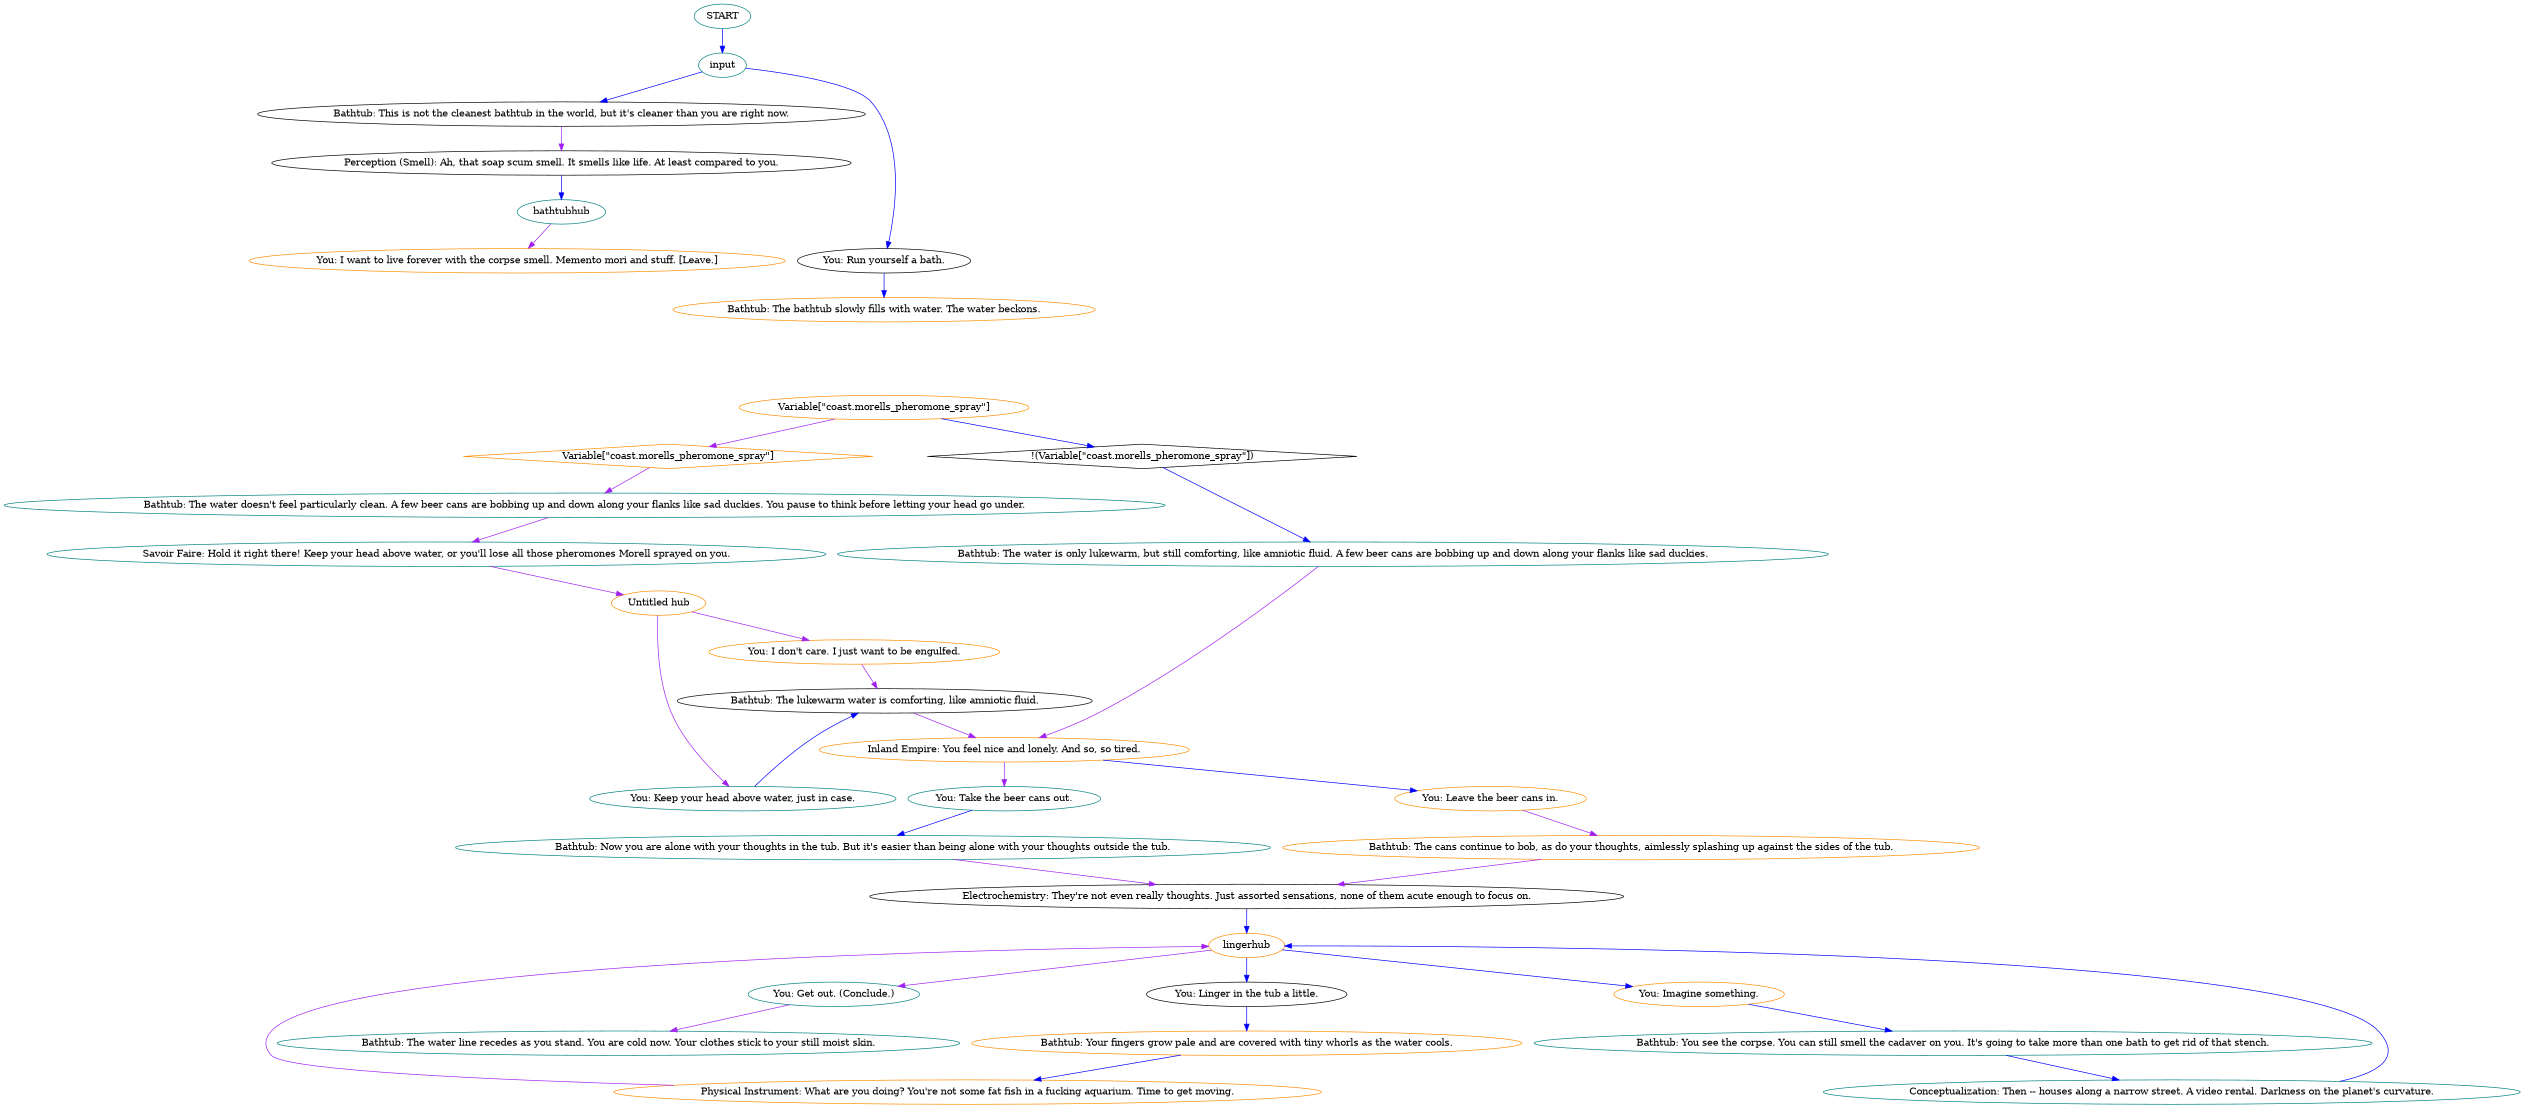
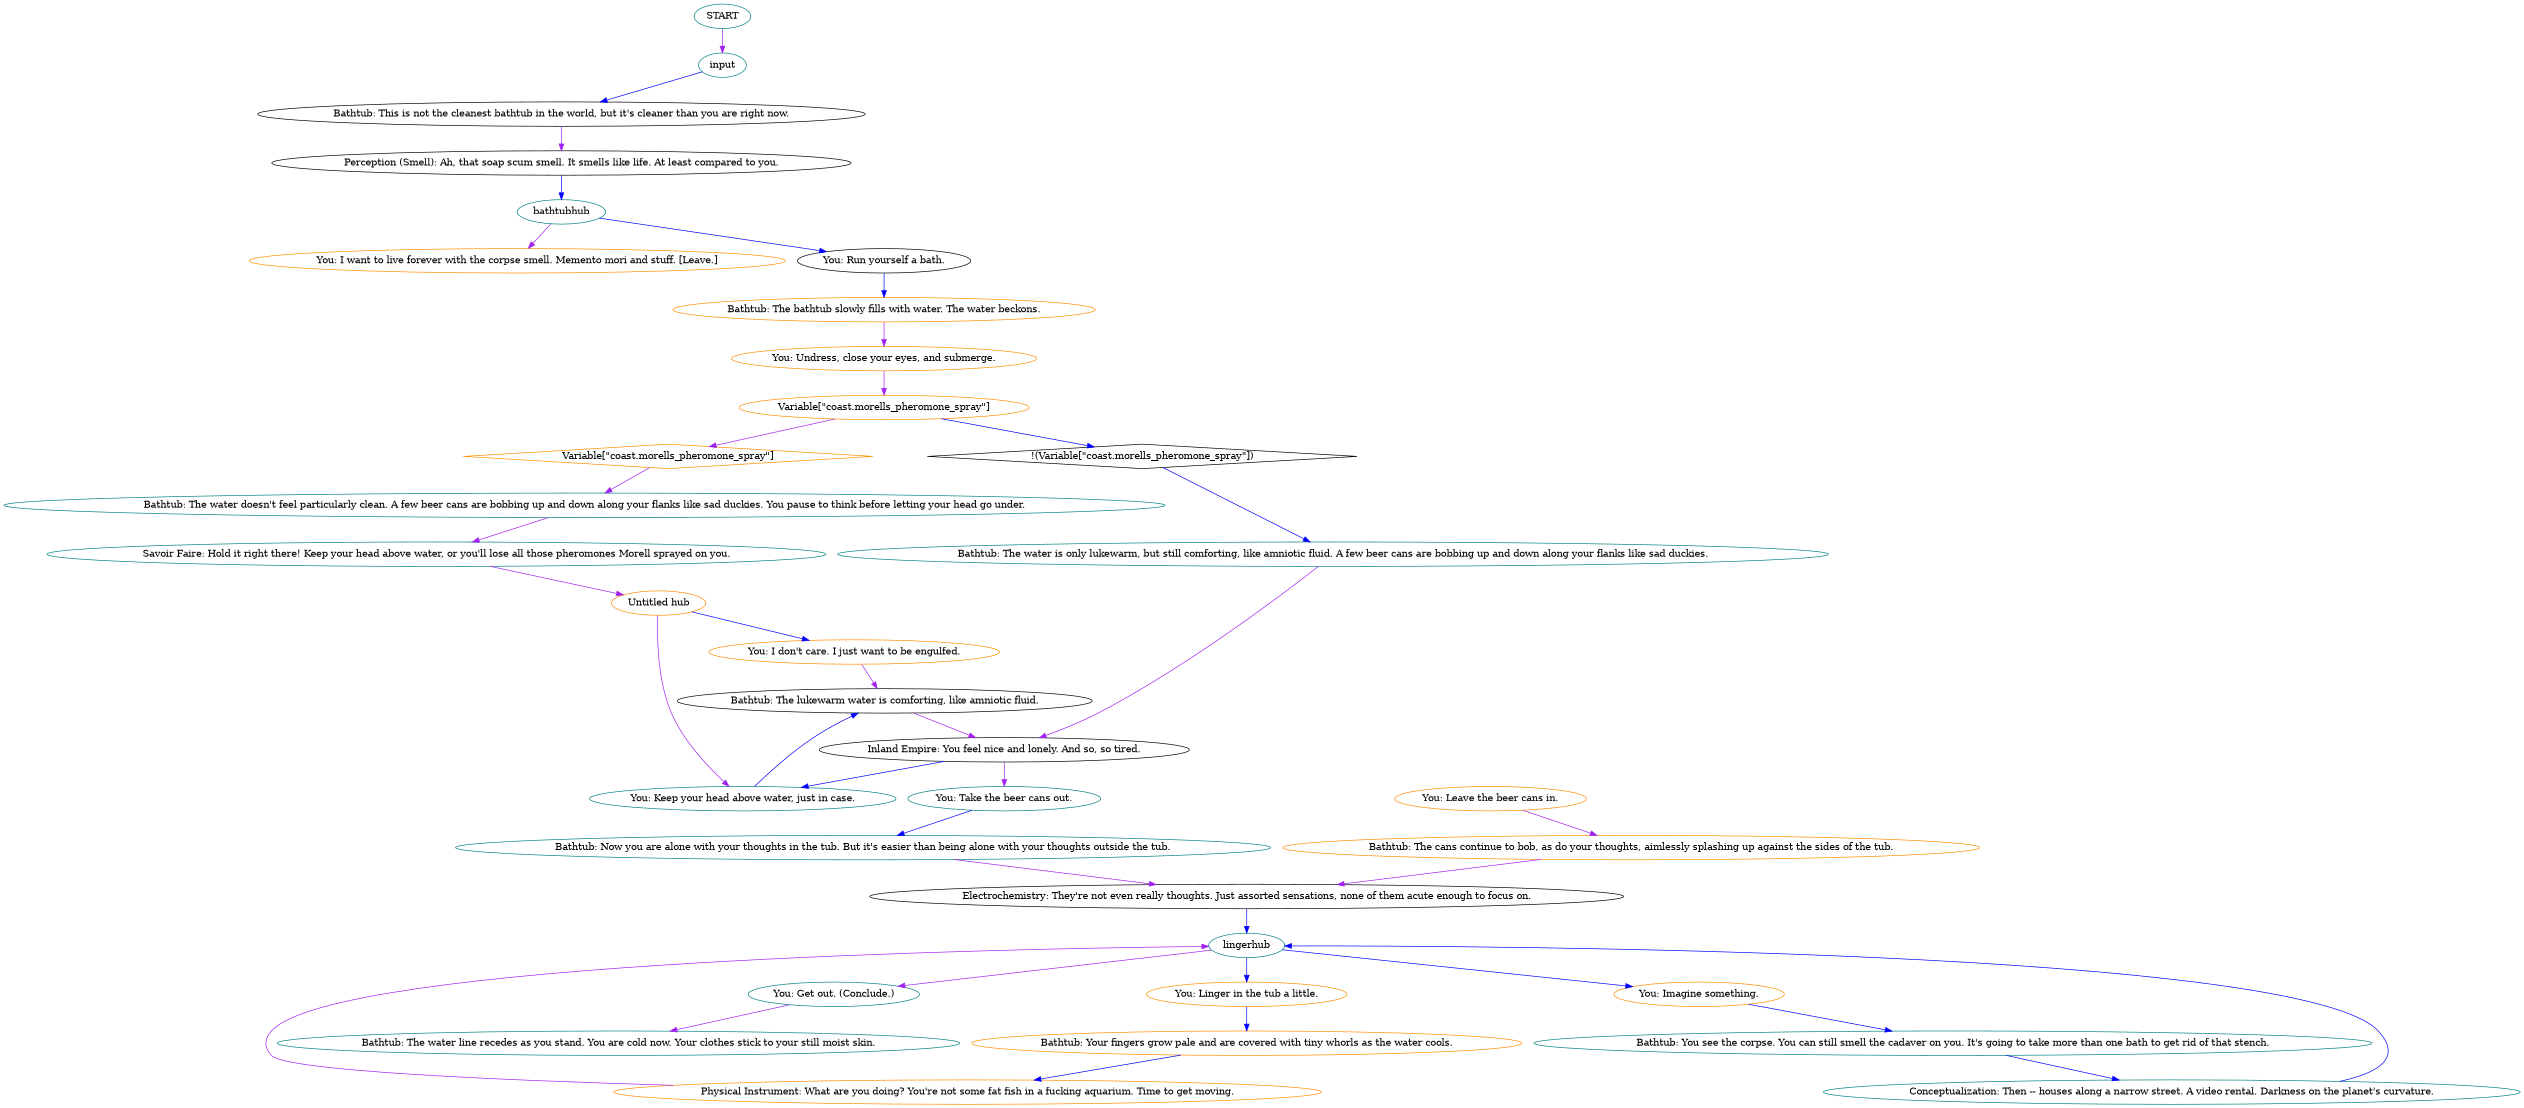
edge "START" -> "input": color blue -> purple
edge "input" -> "You: Run yourself a bath.": now "bathtubhub" -> "You: Run yourself a bath."
node "You: Undress, close your eyes, and submerge.": added
edge "Untitled hub" -> "You: I don't care. I just want to be engulfed.": color purple -> blue
node "Inland Empire: You feel nice and lonely. And so, so tired.": color darkorange -> black
edge "Inland Empire: You feel nice and lonely. And so, so tired." -> "You: Leave the beer cans in.": now "Inland Empire: You feel nice and lonely. And so, so tired." -> "You: Keep your head above water, just in case."
node "lingerhub": color darkorange -> teal
node "You: Linger in the tub a little.": color black -> darkorange
